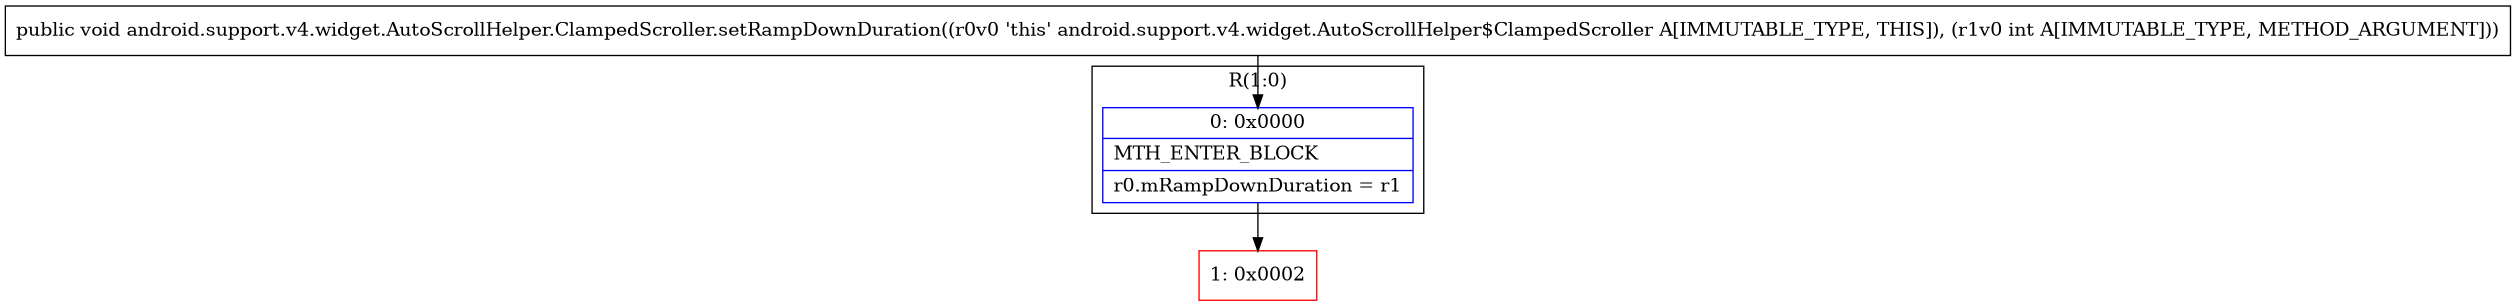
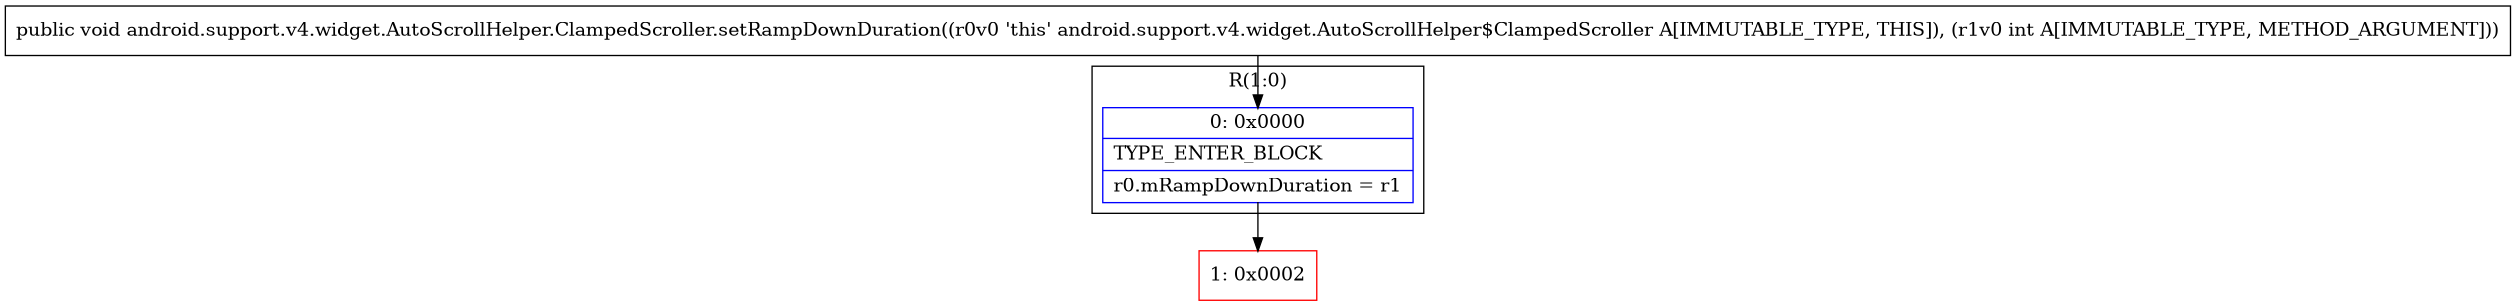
node "0: 0x0000": text "MTH_ENTER_BLOCK" -> "TYPE_ENTER_BLOCK"
